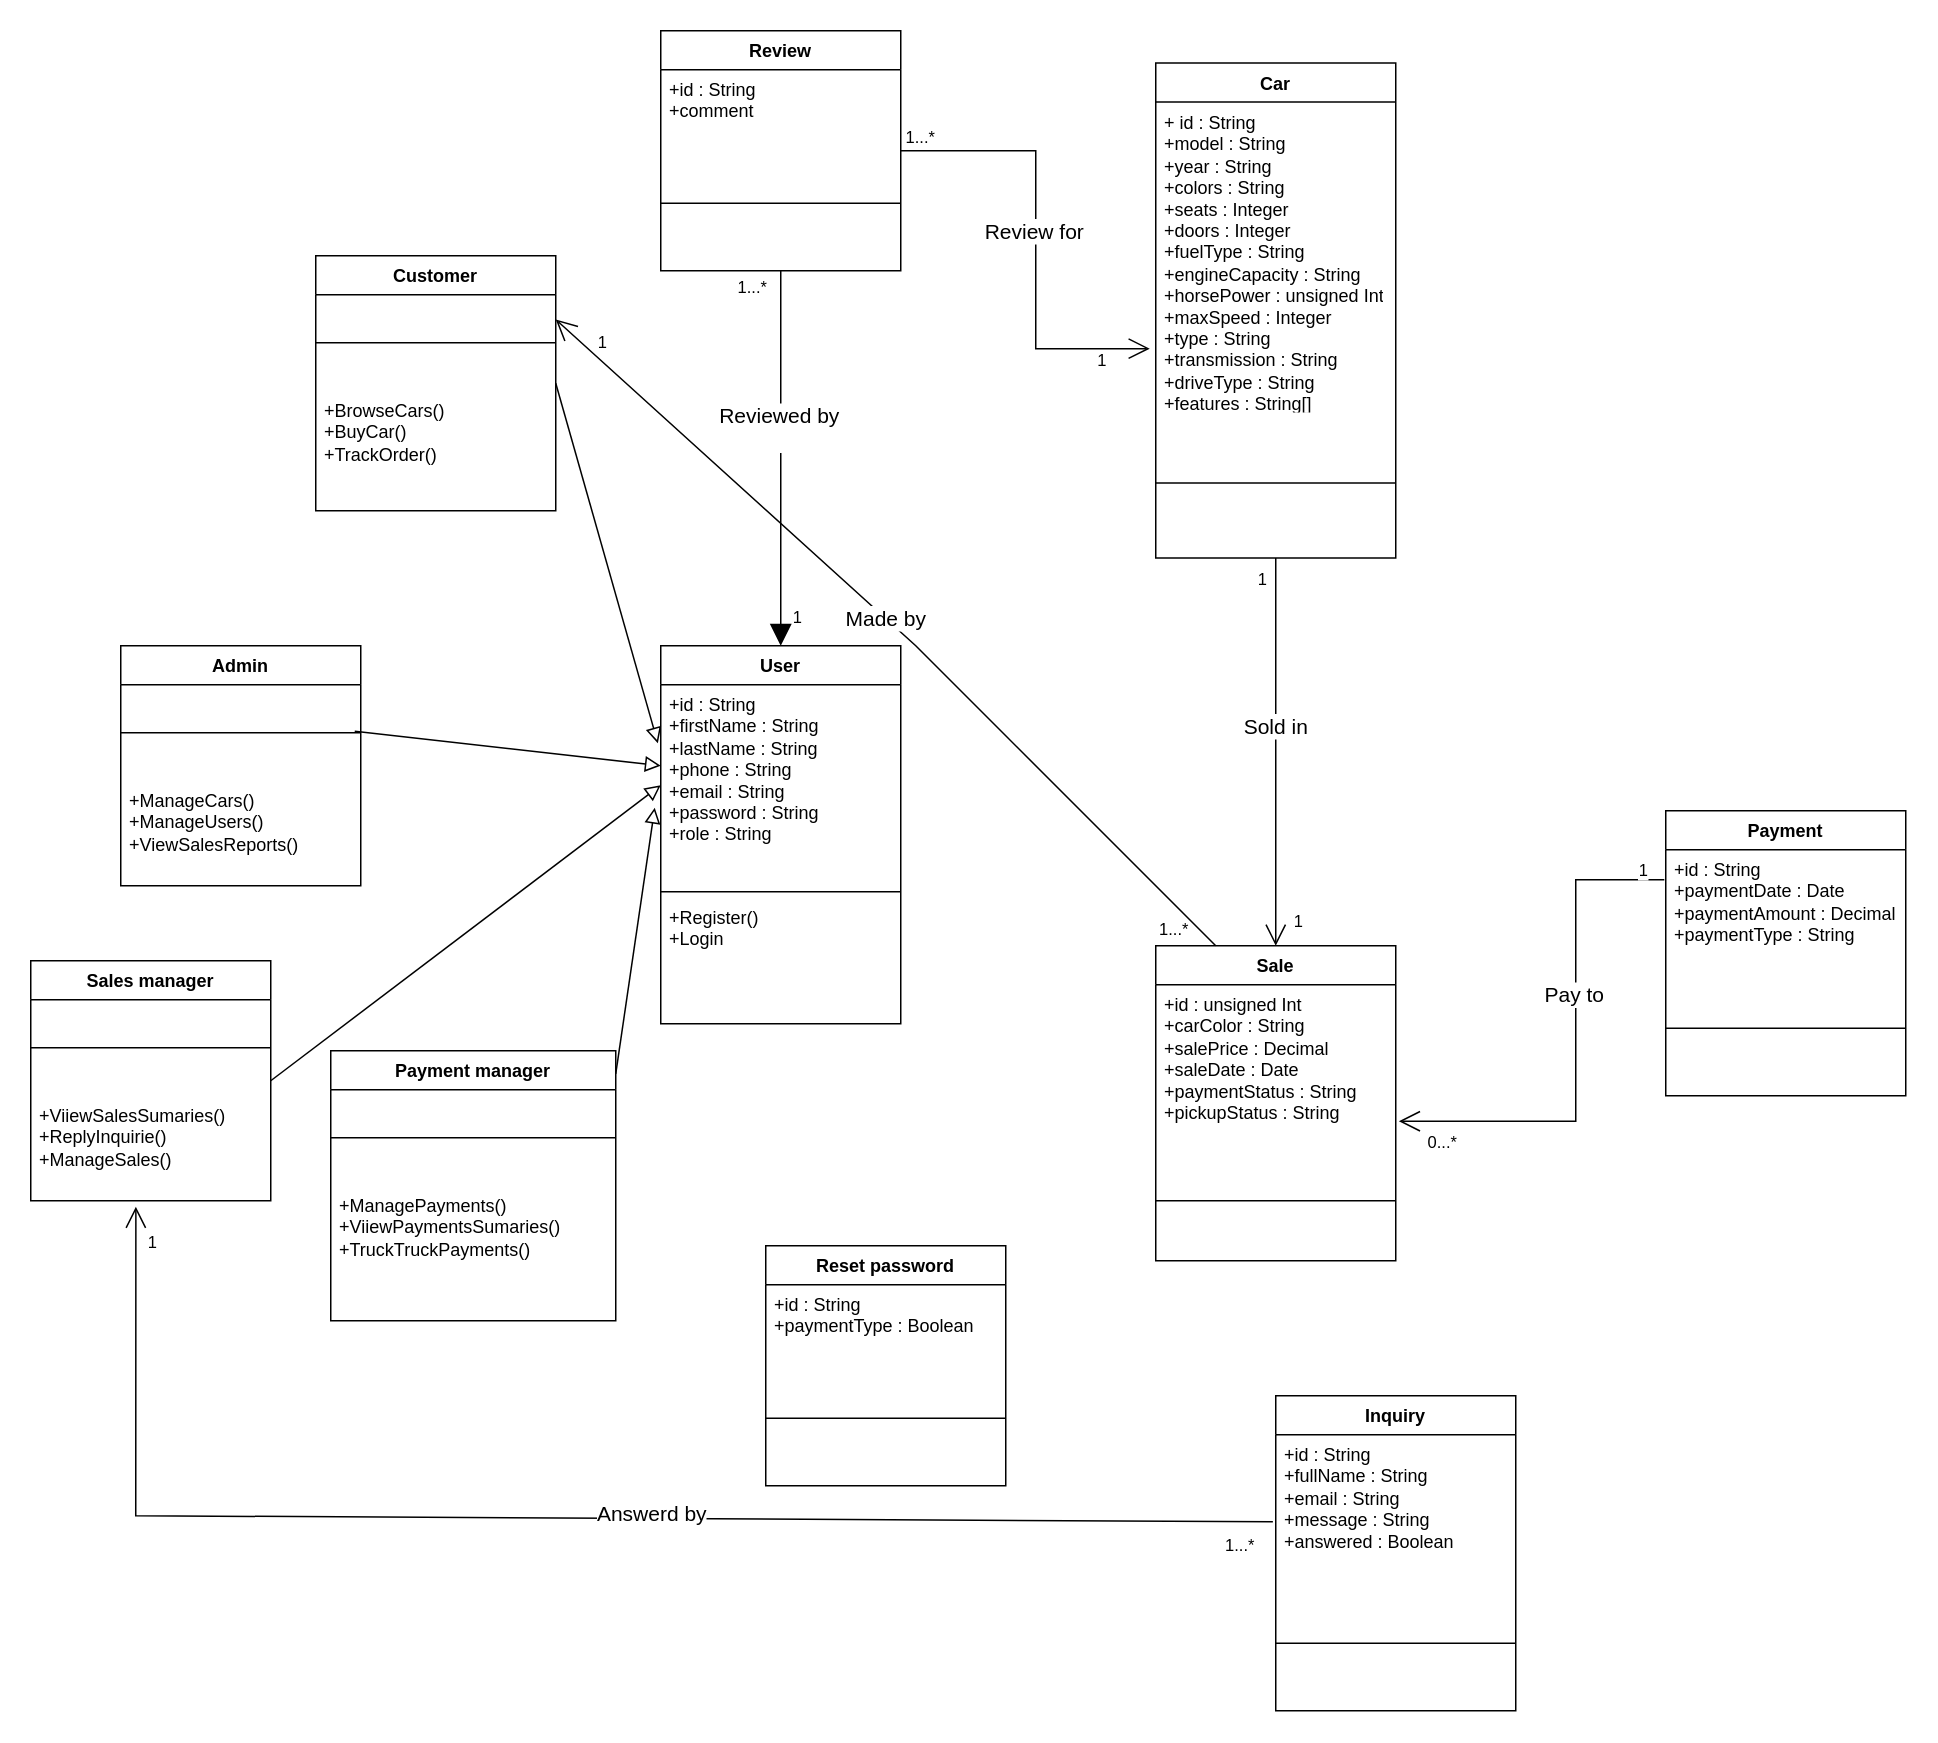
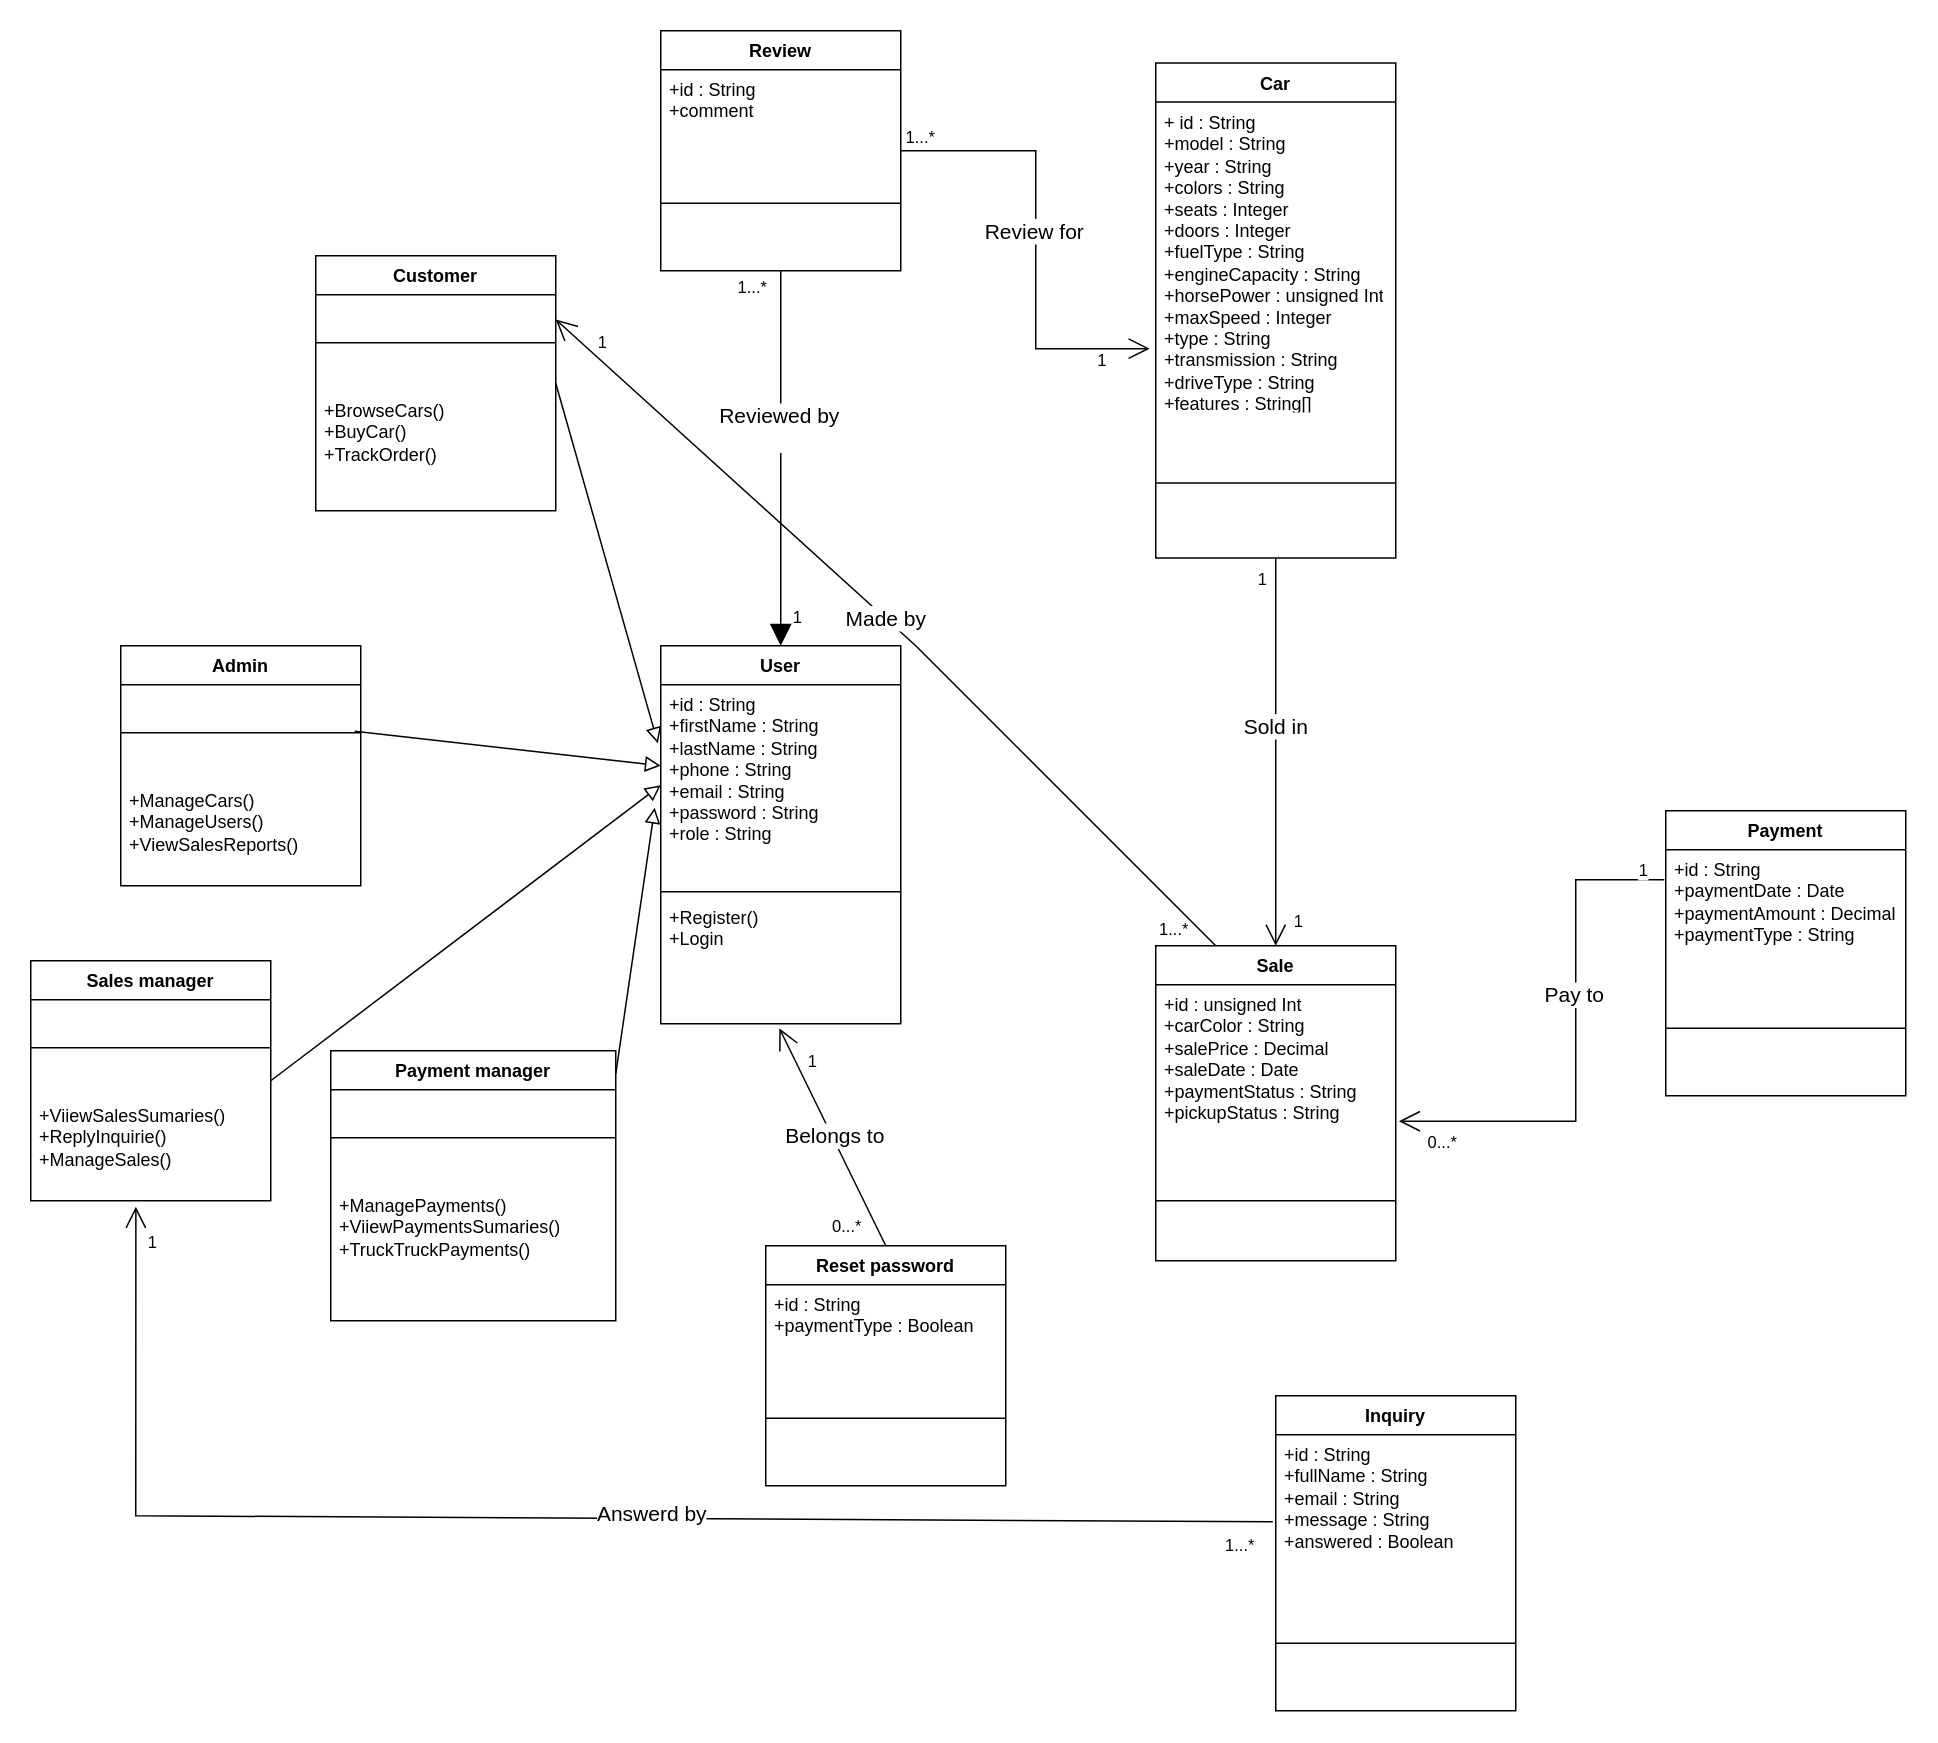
edge "Reset password" -> "+Register() +Login": added, labels "0...*", "Belongs to", "1"
